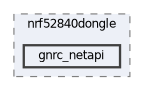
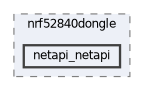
node "gnrc_netapi": label "gnrc_netapi" -> "netapi_netapi"
